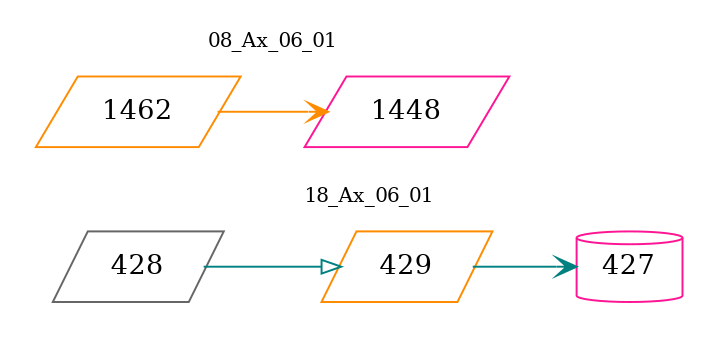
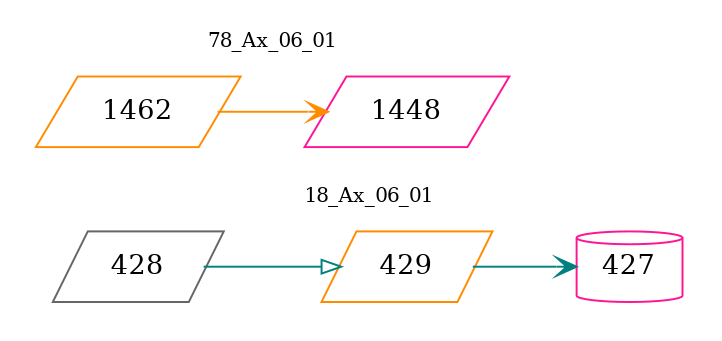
cluster "08_Ax_06_01": label "08_Ax_06_01" -> "78_Ax_06_01"
